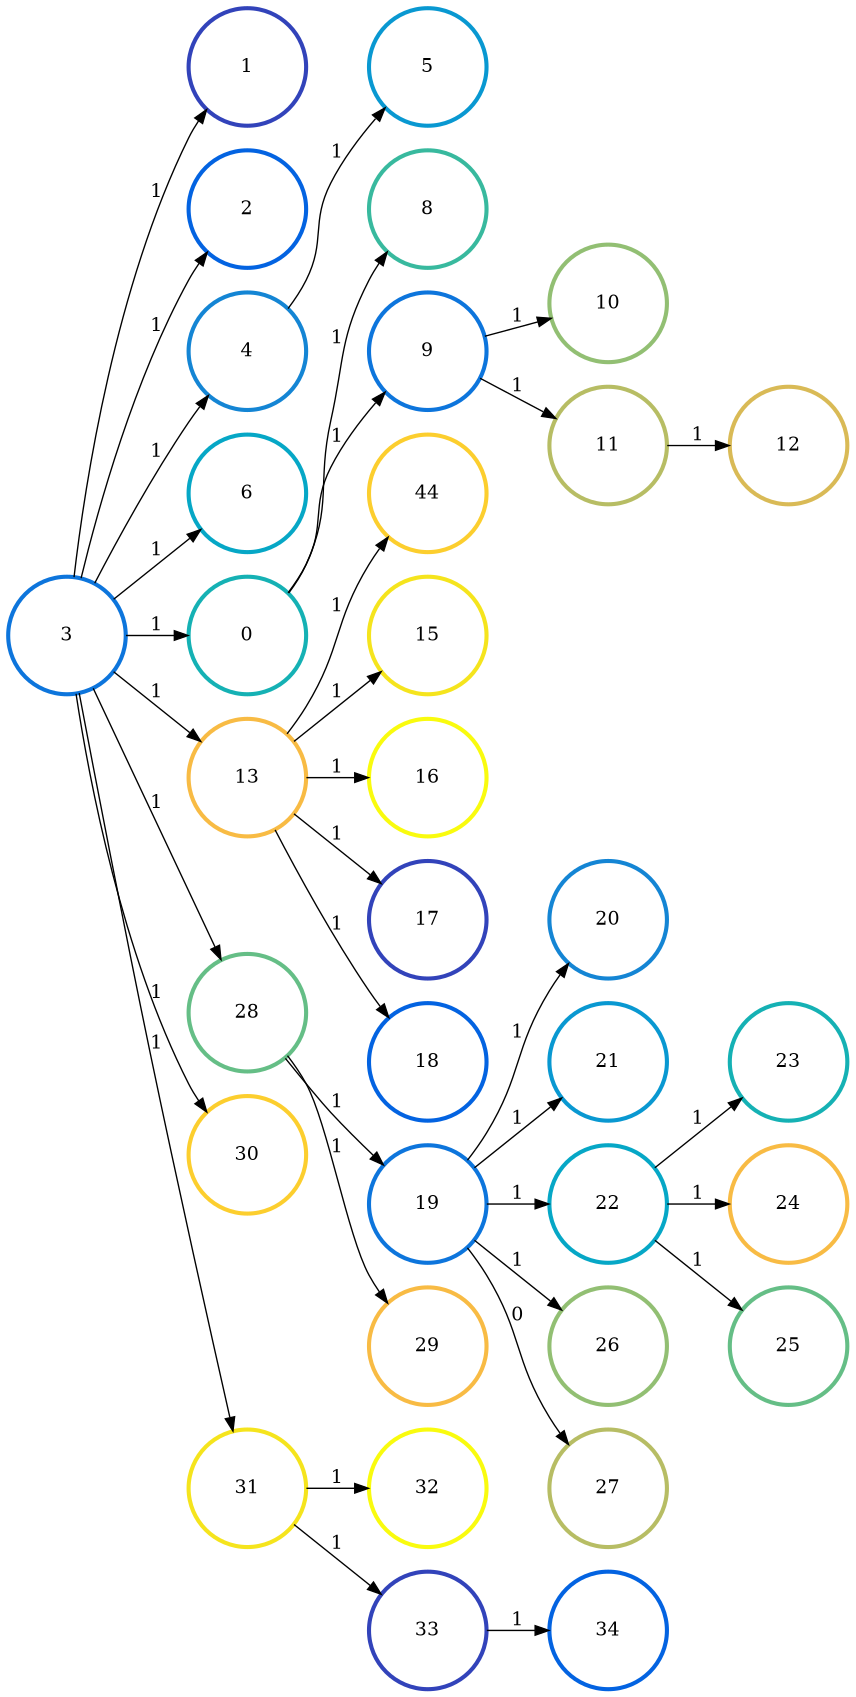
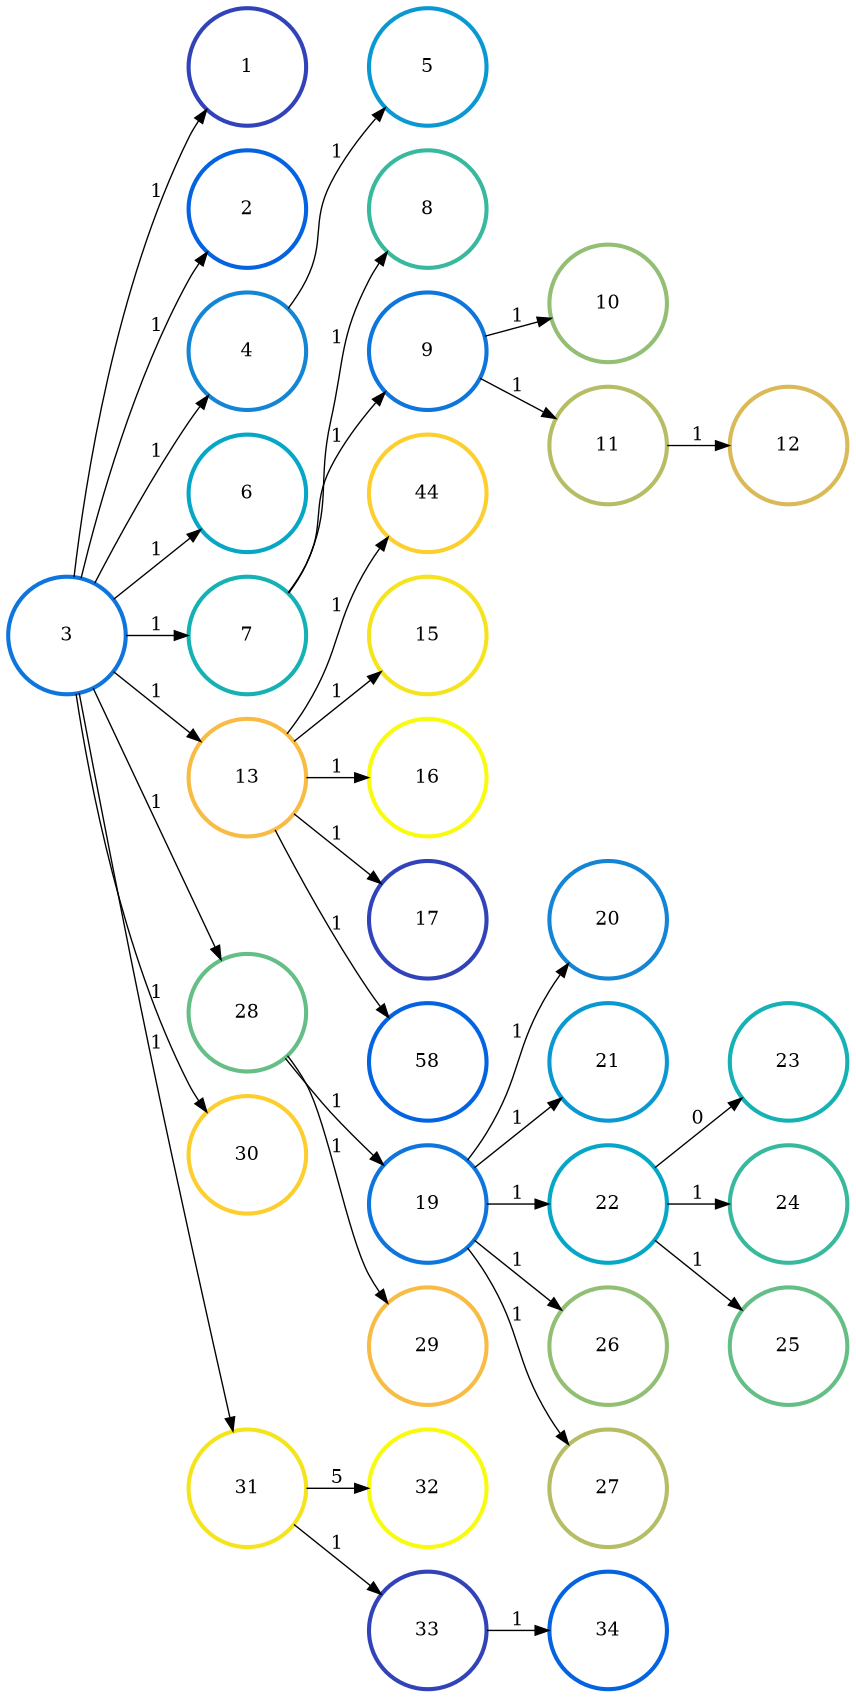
node "0": label "0" -> "7"
node "18": label "18" -> "58"
edge "22" -> "23": label "1" -> "0"
node "24": color #f8bb44 -> #38b99e
edge "19" -> "27": label "0" -> "1"
edge "31" -> "32": label "1" -> "5"
